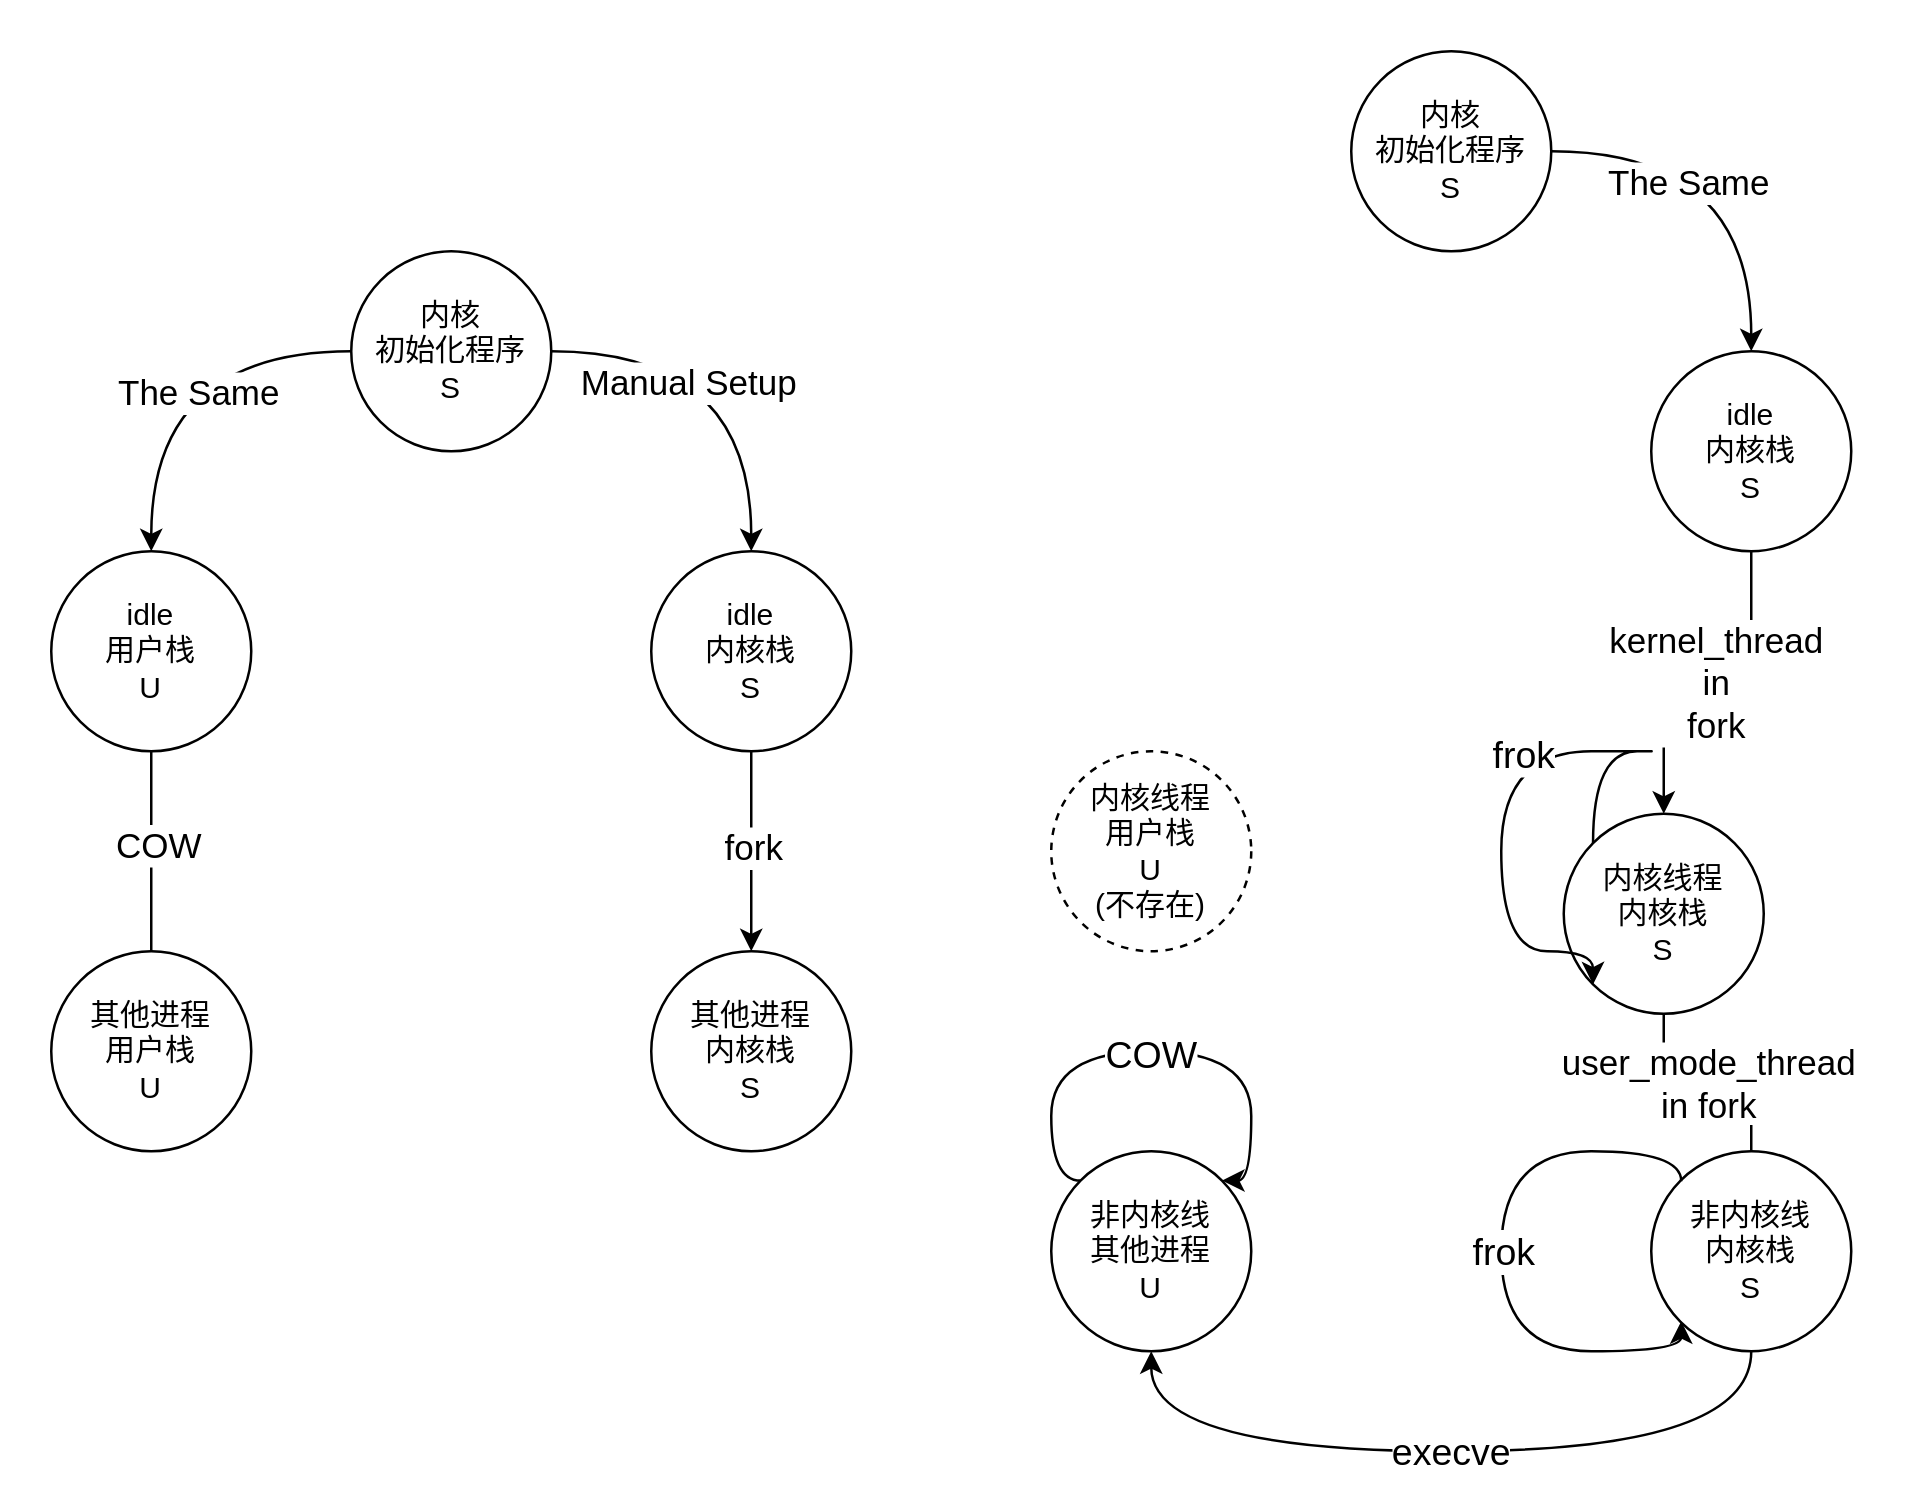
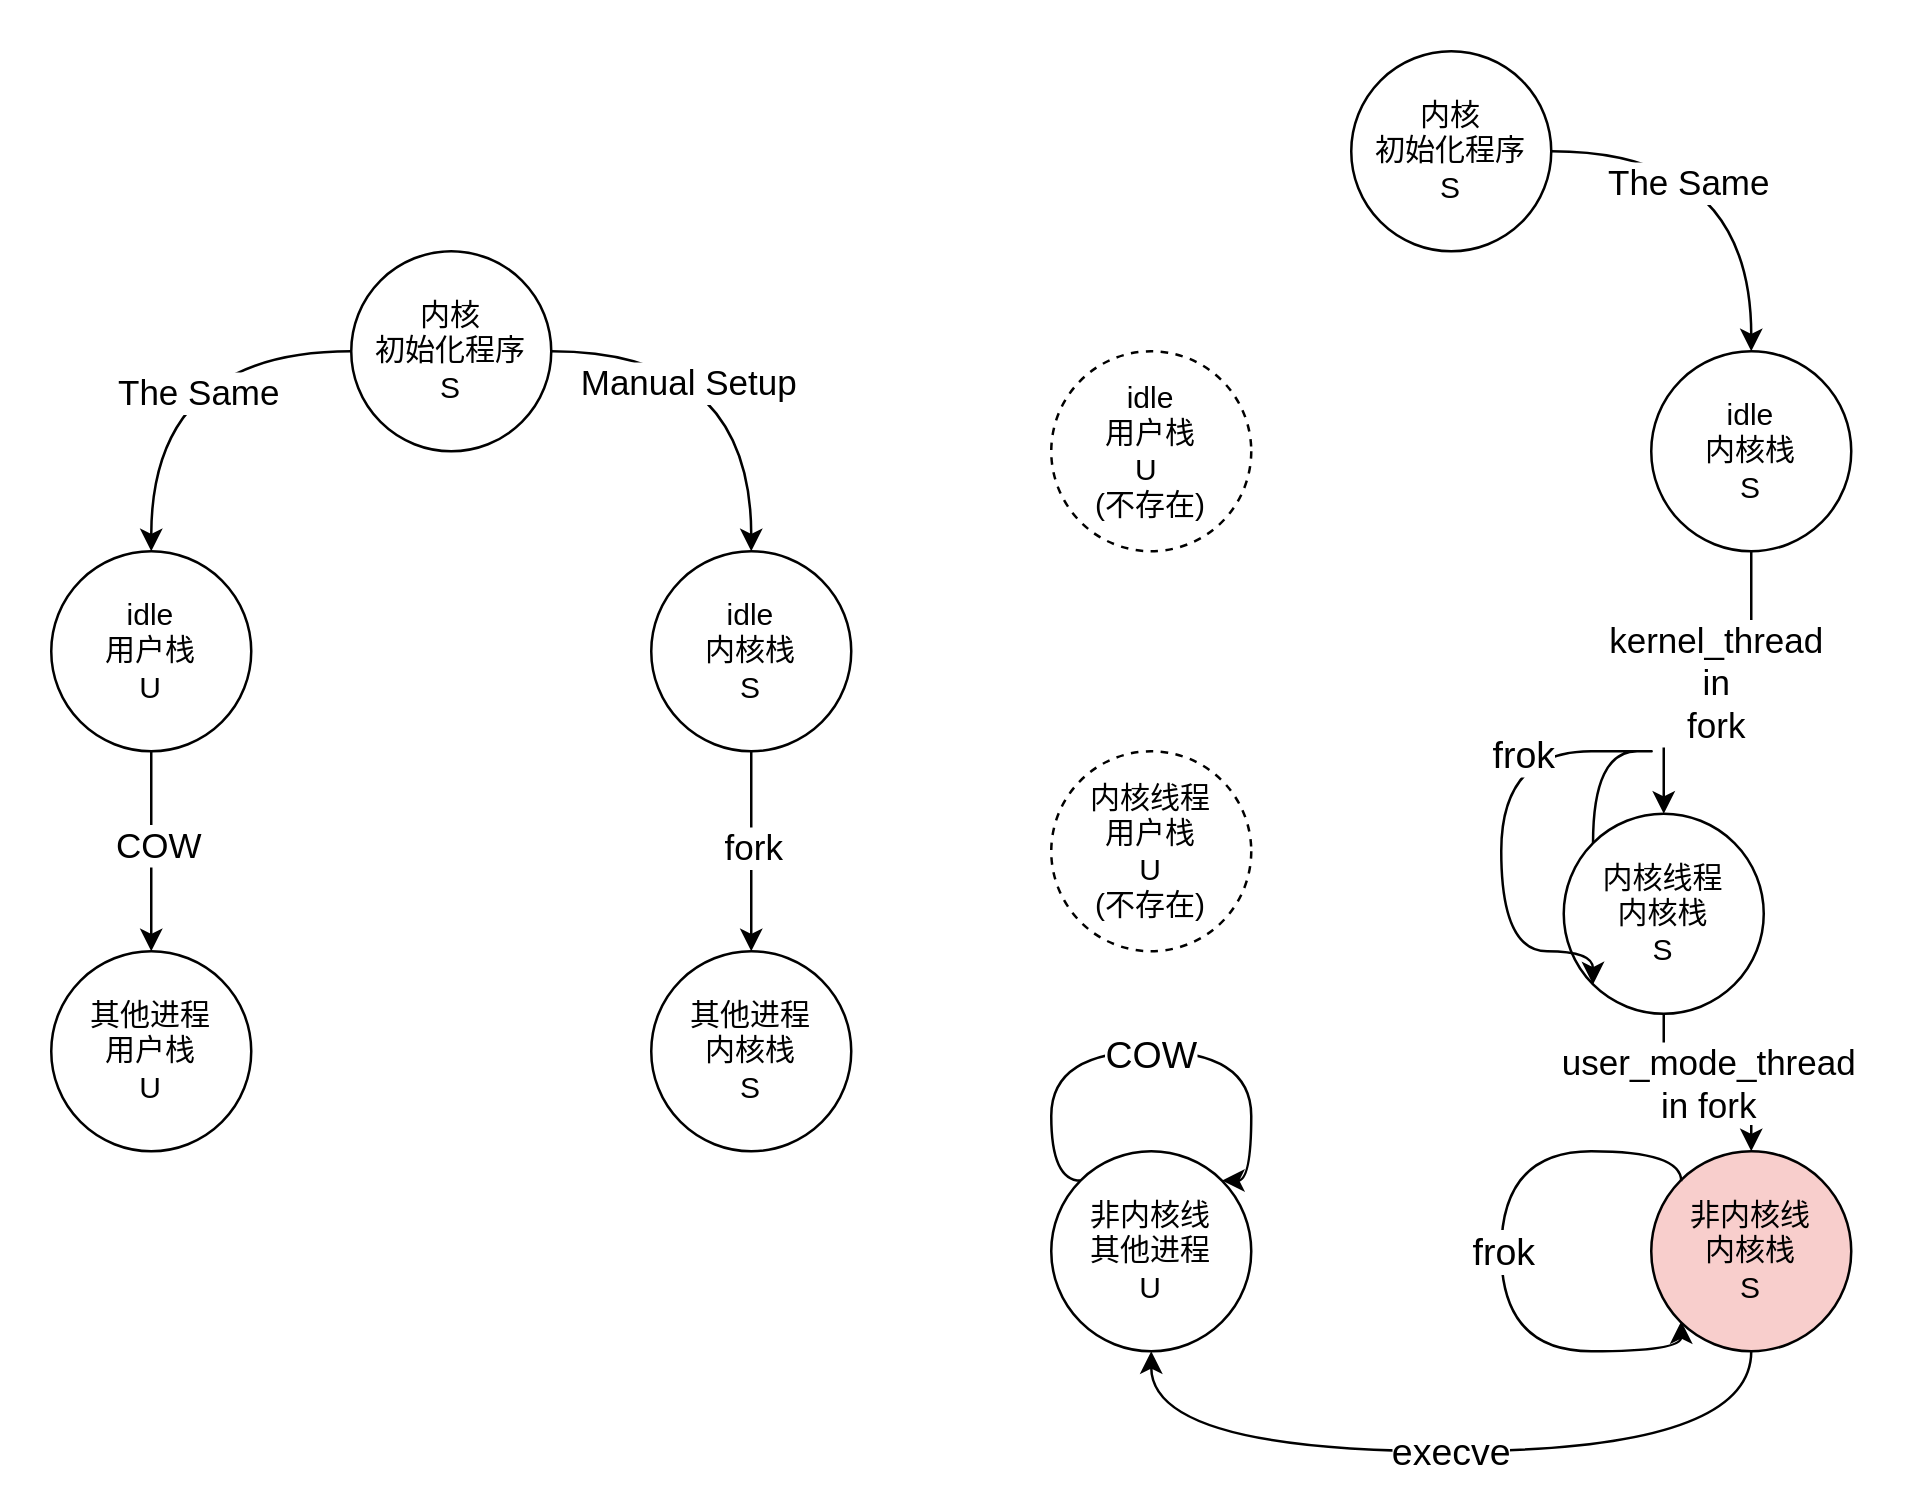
node "idle 用户栈 U (不存在)": added
edge "idle 用户栈 U" -- "其他进程 用户栈 U": arrowhead none -> classic
edge "内核线程 内核栈 S" -- "非内核线 内核栈 S": arrowhead none -> classic
node "非内核线 内核栈 S": fillcolor #ffffff -> #f8cecc
